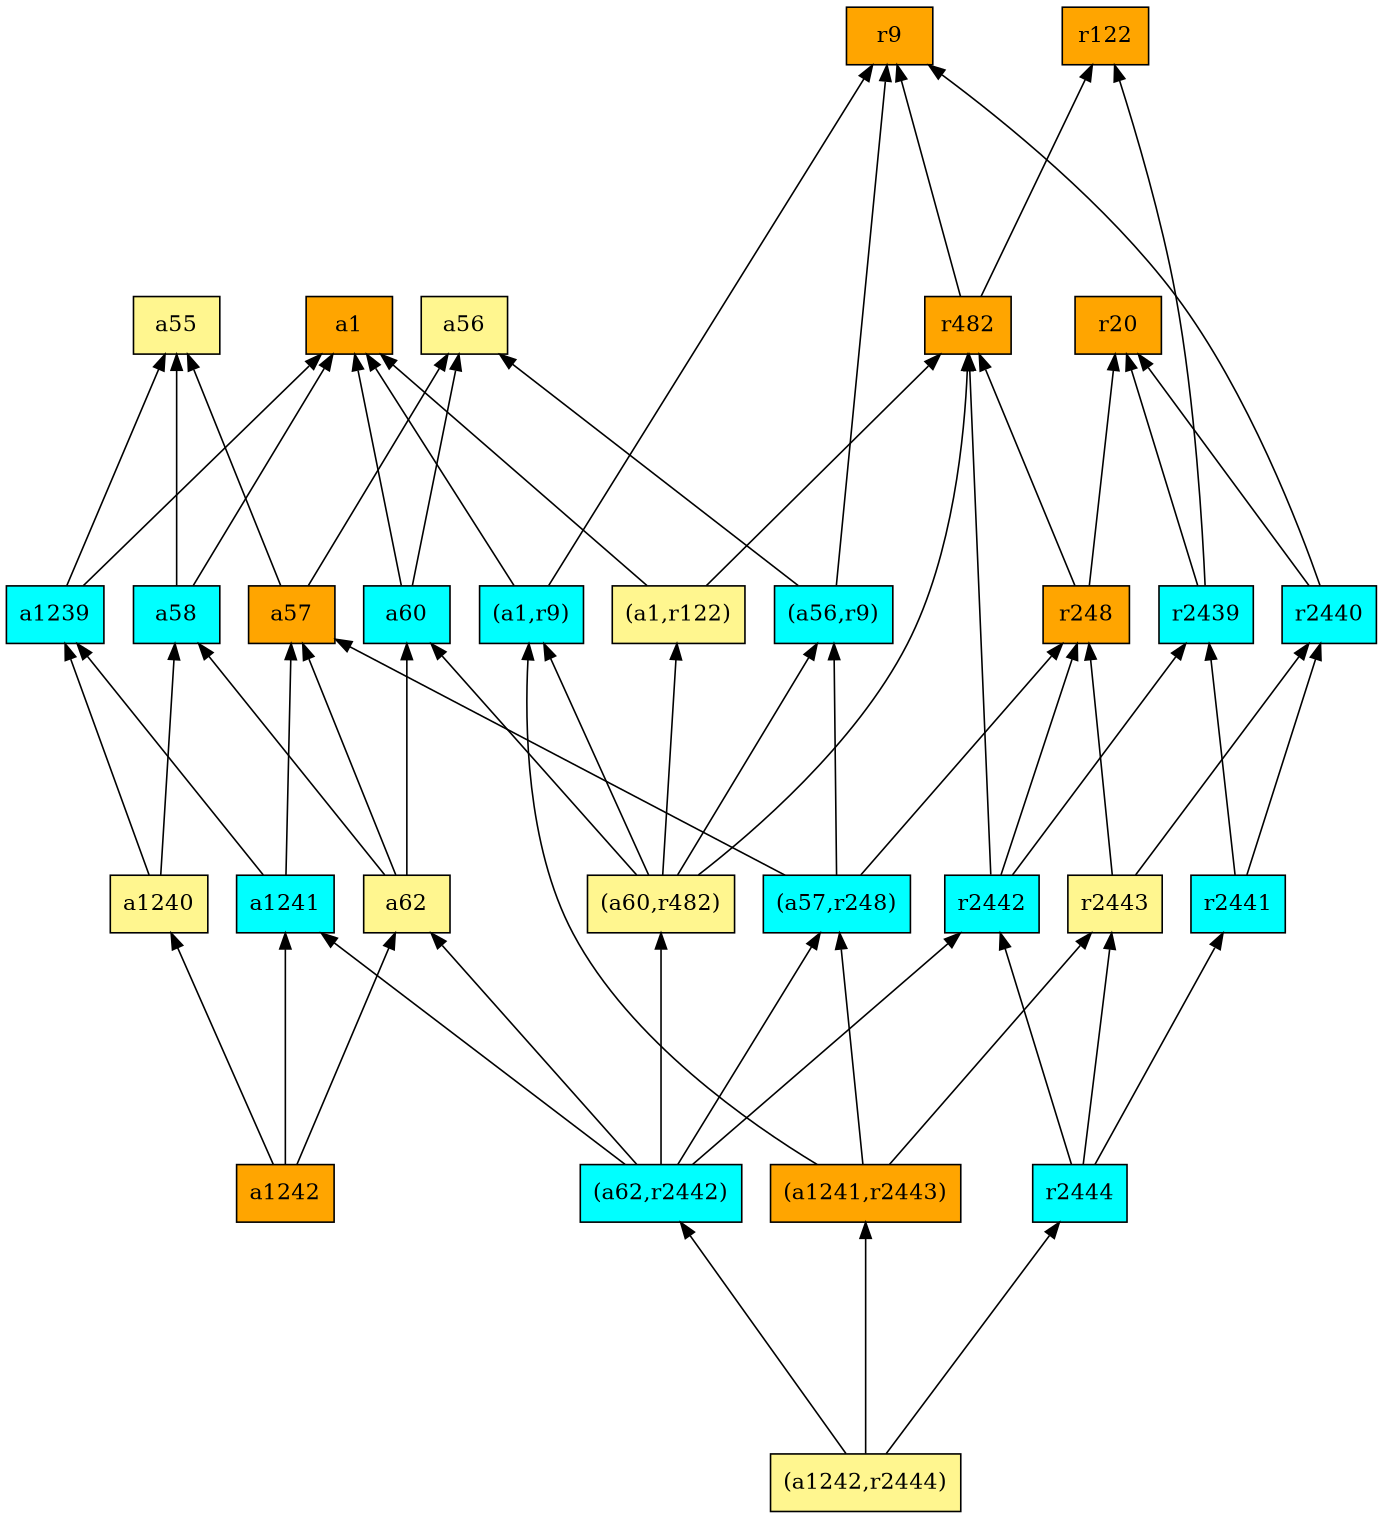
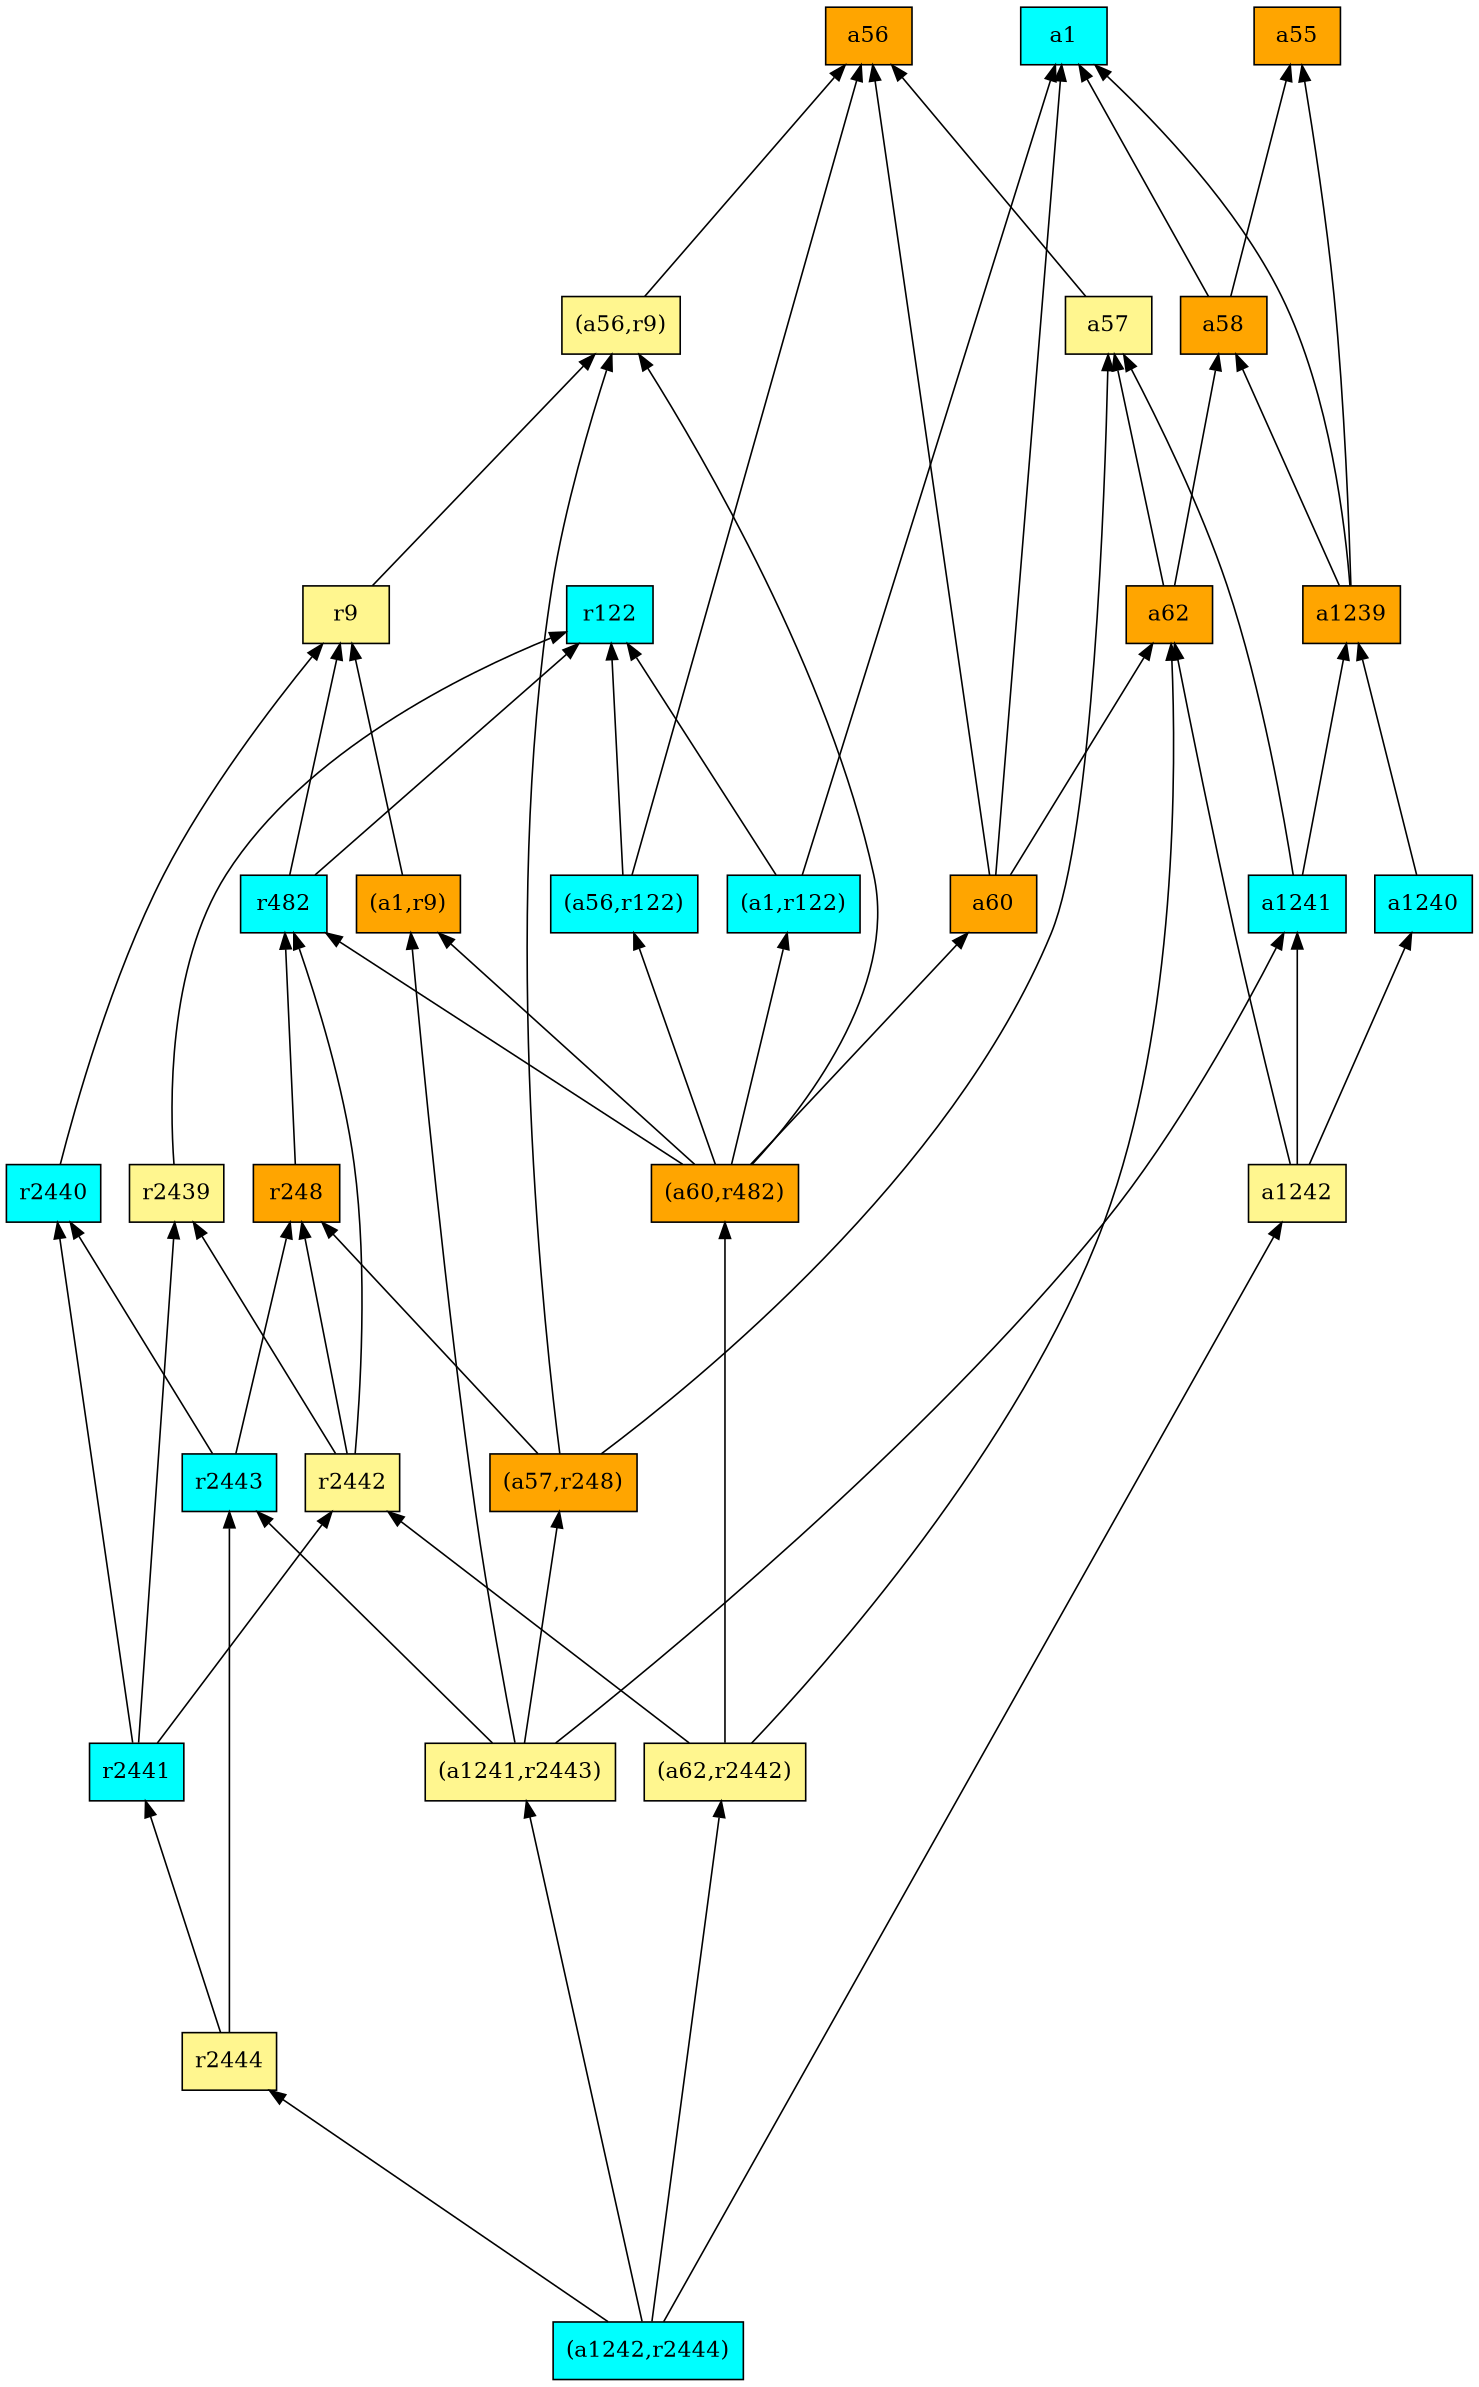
node "r9": fillcolor orange -> khaki1
node "r122": fillcolor orange -> cyan
node "a55": fillcolor khaki1 -> orange
node "a1": fillcolor orange -> cyan
node "a56": fillcolor khaki1 -> orange
node "r482": fillcolor orange -> cyan
node "r20": removed
edge "(a56,r9)" -> "r9": reversed
edge "(a1,r122)" -> "r482": now "(a1,r122)" -> "r122"
edge "(a1,r9)" -> "a1": removed
edge "a57" -> "a55": removed
node "a1239": fillcolor cyan -> orange
node "a58": fillcolor cyan -> orange
node "a57": fillcolor orange -> khaki1
node "a60": fillcolor cyan -> orange
node "(a1,r9)": fillcolor cyan -> orange
node "(a1,r122)": fillcolor khaki1 -> cyan
node "(a56,r9)": fillcolor cyan -> khaki1
node "r2439": fillcolor cyan -> khaki1
edge "a62" -> "a60": reversed
edge "a1240" -> "a58": now "a1239" -> "a58"
node "a1240": fillcolor khaki1 -> cyan
node "a62": fillcolor khaki1 -> orange
node "(a56,r122)": added
node "(a60,r482)": fillcolor khaki1 -> orange
node "(a57,r248)": fillcolor cyan -> orange
node "r2442": fillcolor cyan -> khaki1
node "r2443": fillcolor khaki1 -> cyan
edge "(a62,r2442)" -> "a1241": now "(a1241,r2443)" -> "a1241"
edge "(a62,r2442)" -> "(a57,r248)": removed
edge "r2444" -> "r2442": now "r2441" -> "r2442"
node "a1242": fillcolor orange -> khaki1
node "(a62,r2442)": fillcolor cyan -> khaki1
node "(a1241,r2443)": fillcolor orange -> khaki1
node "r2444": fillcolor cyan -> khaki1
node "(a1242,r2444)": fillcolor khaki1 -> cyan
edge "(a1242,r2444)" -> "a1242": added
